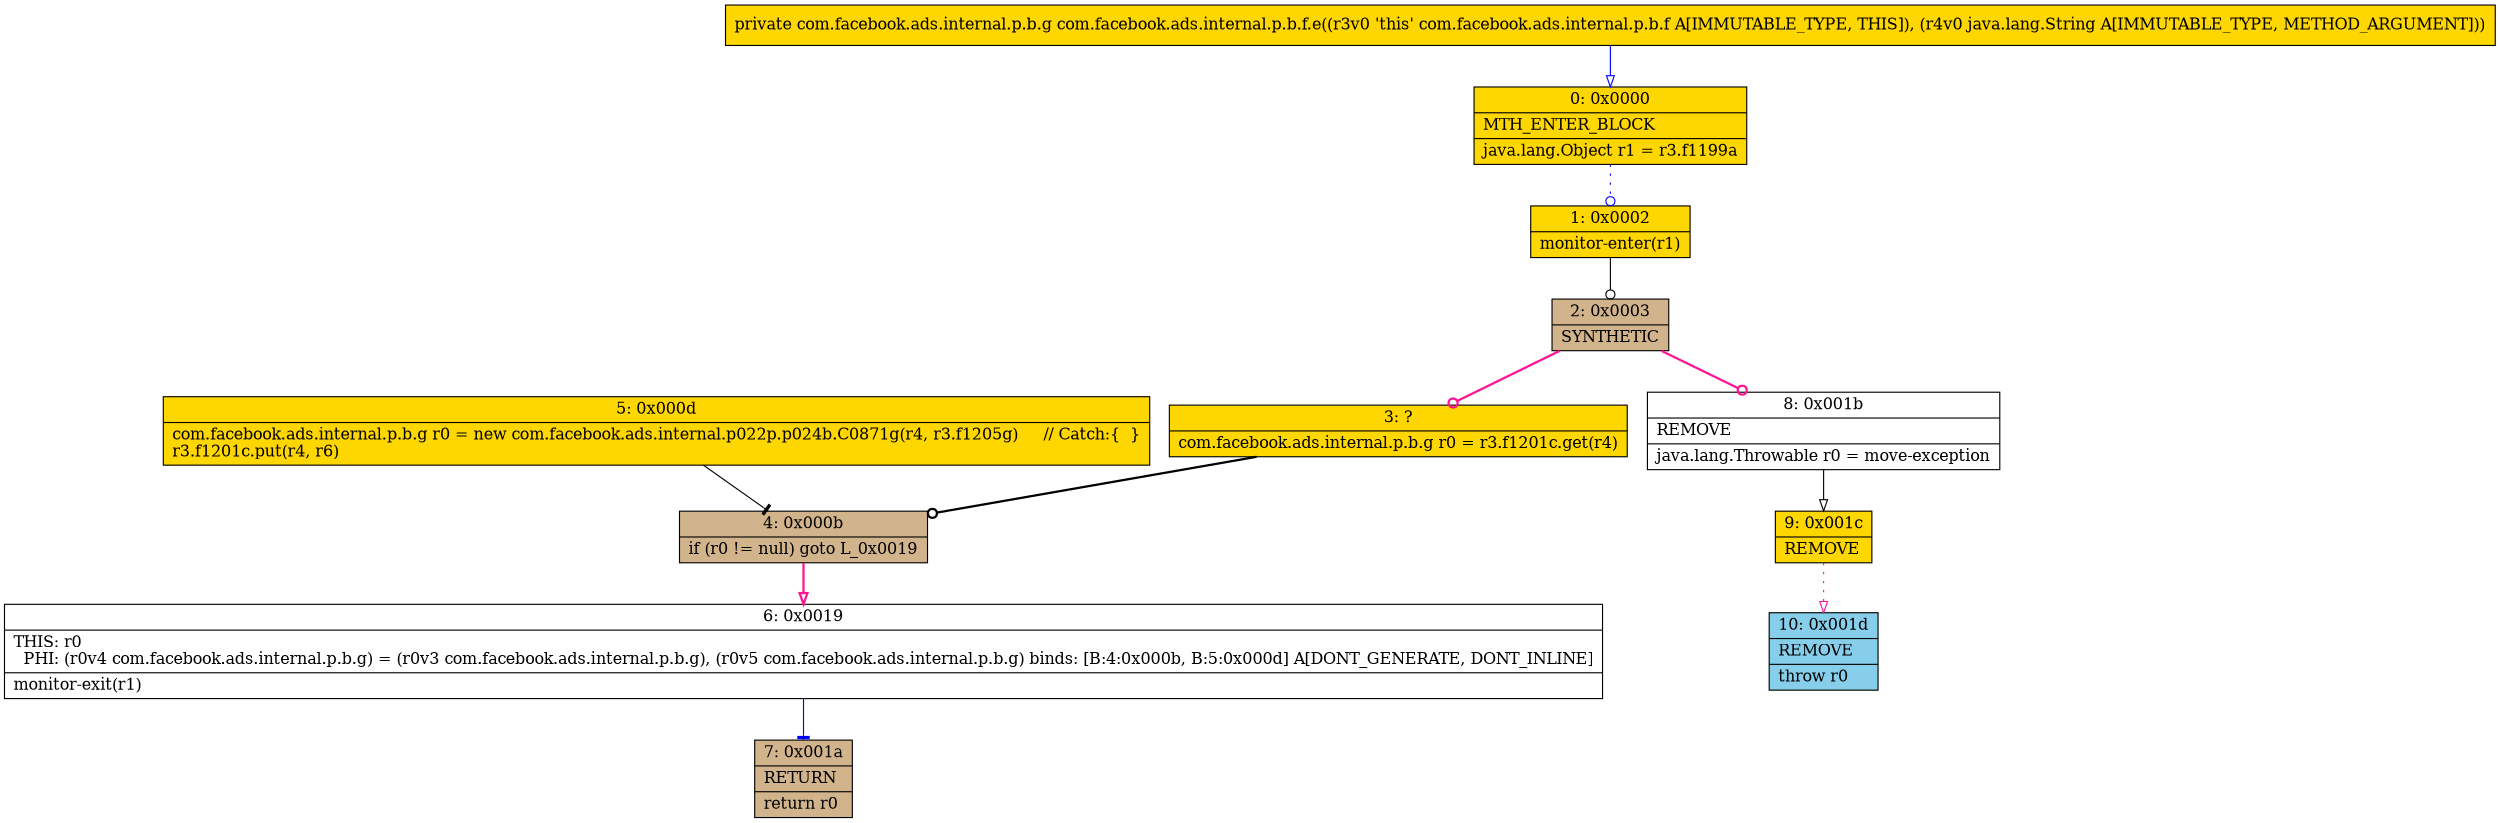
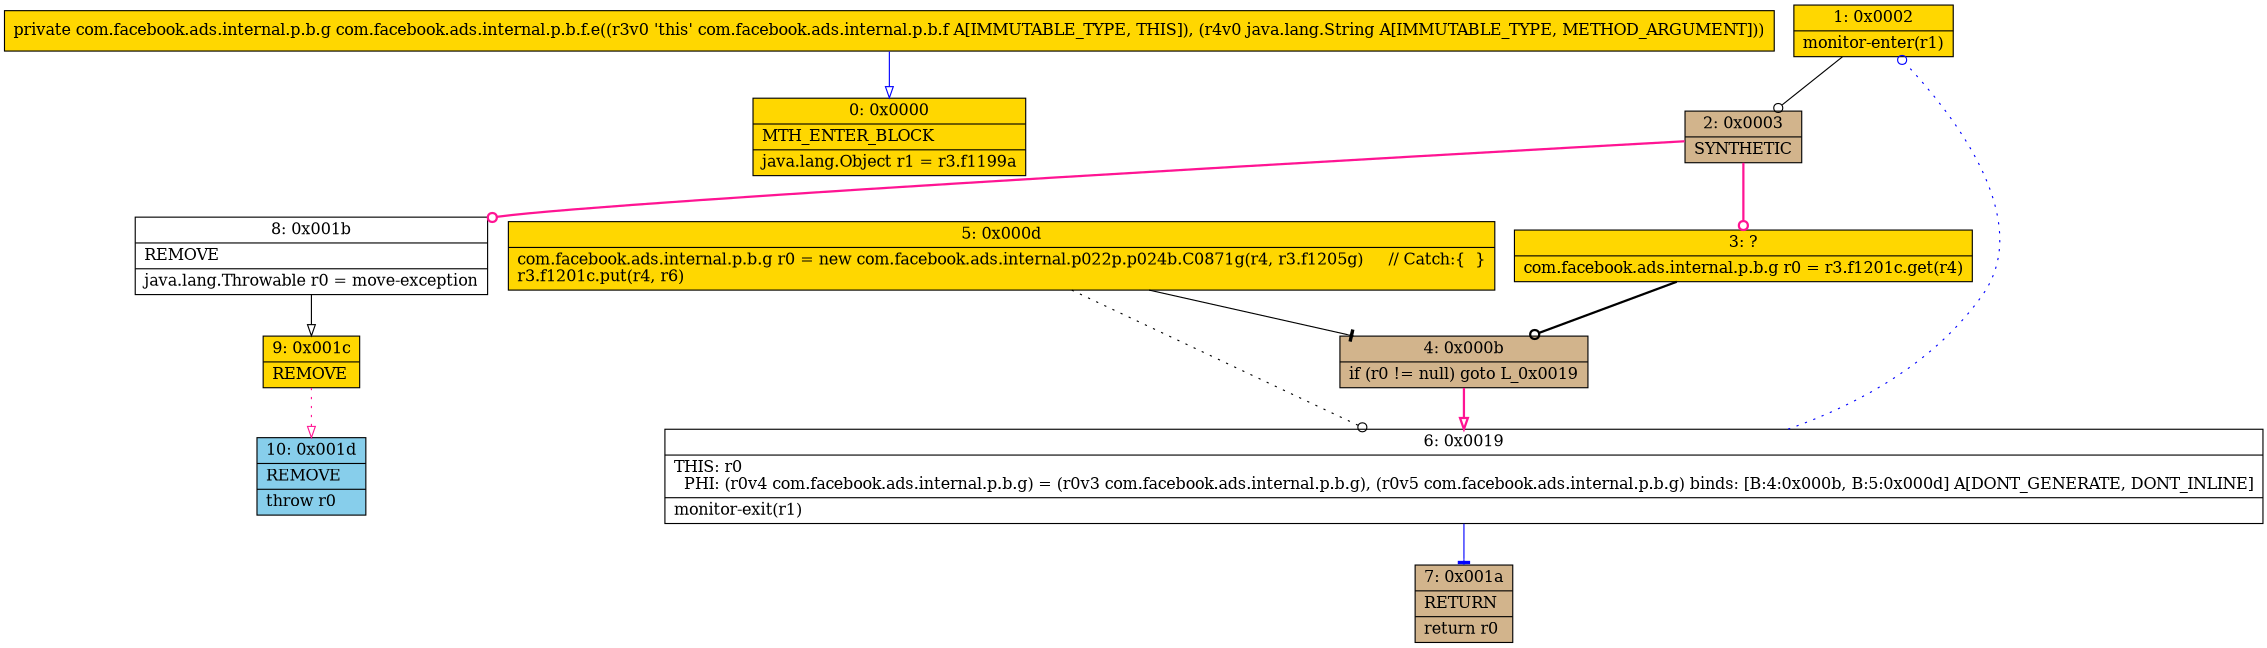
edge "0: 0x0000" -> "1: 0x0002": now "6: 0x0019" -> "1: 0x0002"
edge "5: 0x000d" -> "6: 0x0019": added
